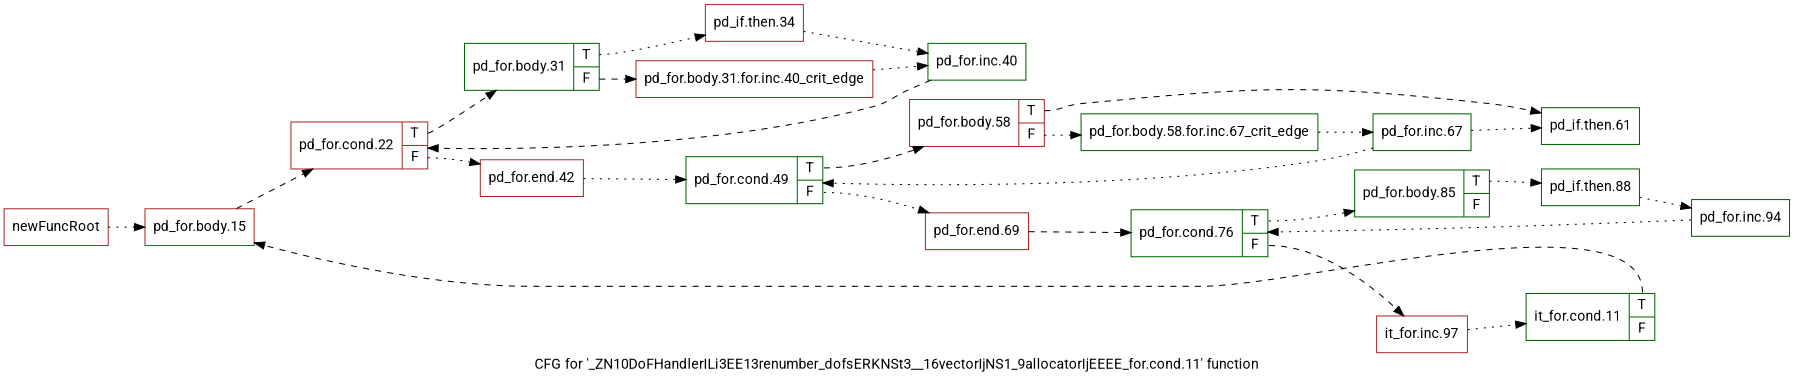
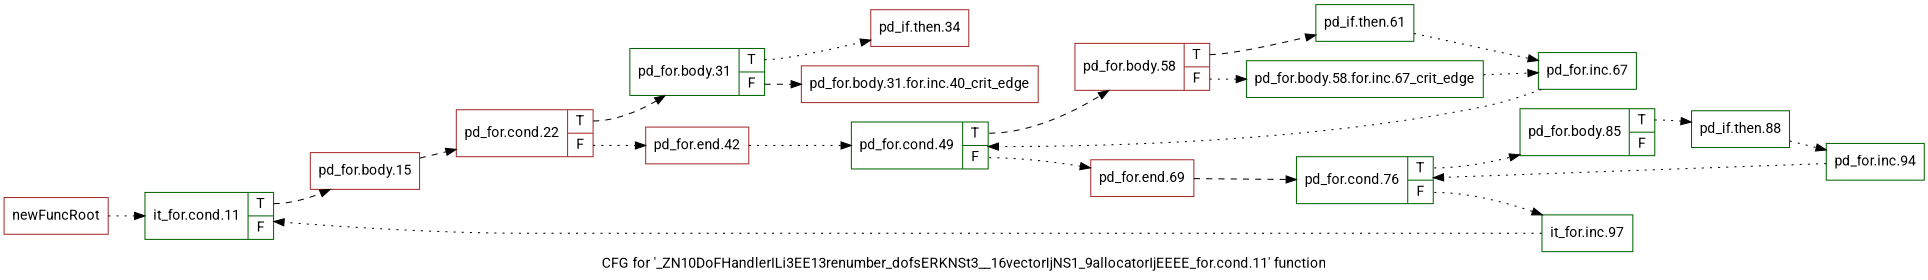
node "pd_for.inc.40": removed
edge "pd_for.inc.67" -> "pd_if.then.61": reversed
edge "newFuncRoot" -> "pd_for.body.15": now "newFuncRoot" -> "it_for.cond.11"
edge "pd_for.cond.76" -> "it_for.inc.97": style dashed -> dotted
node "it_for.inc.97": color brown -> darkgreen
